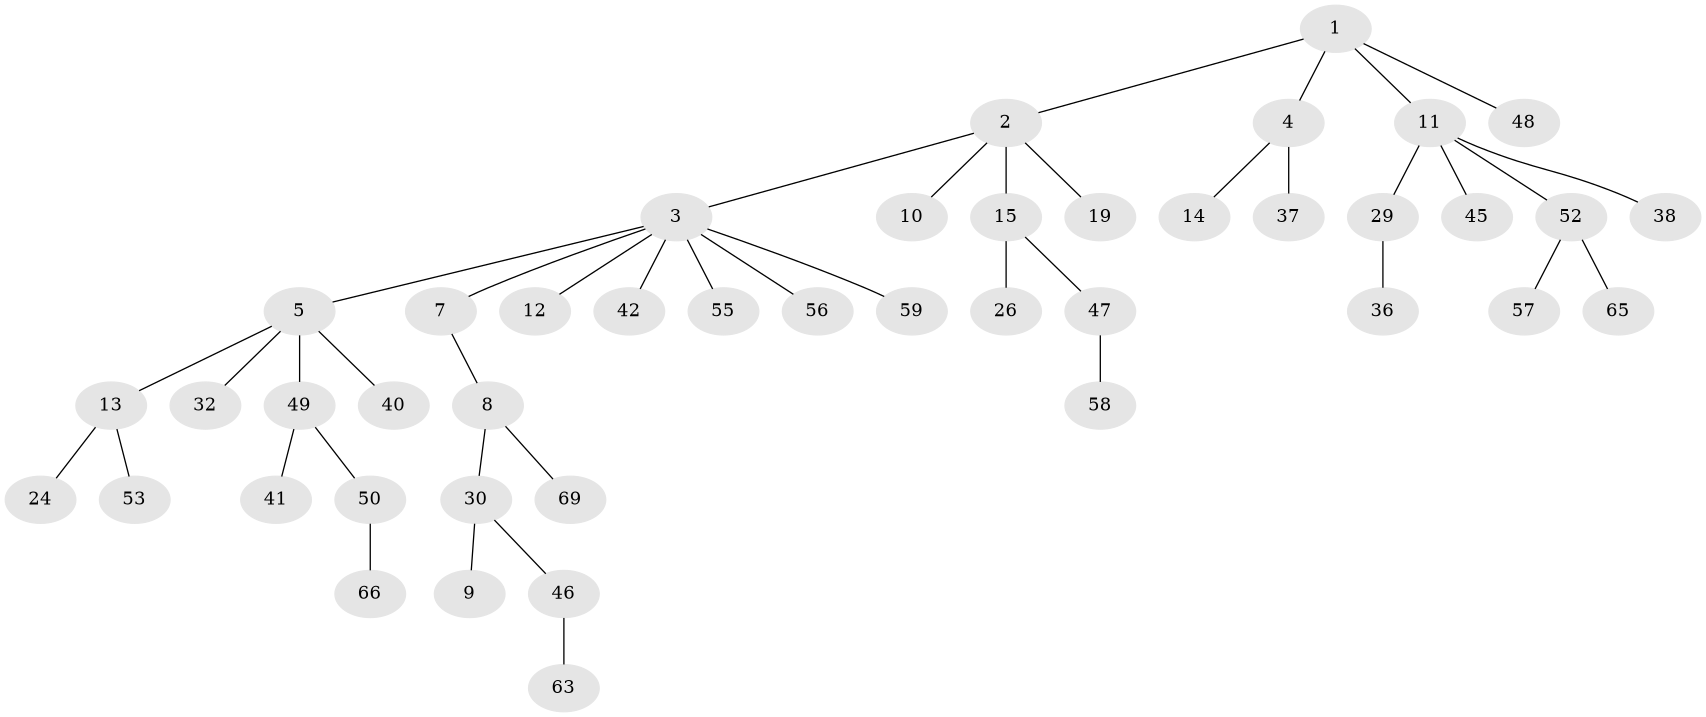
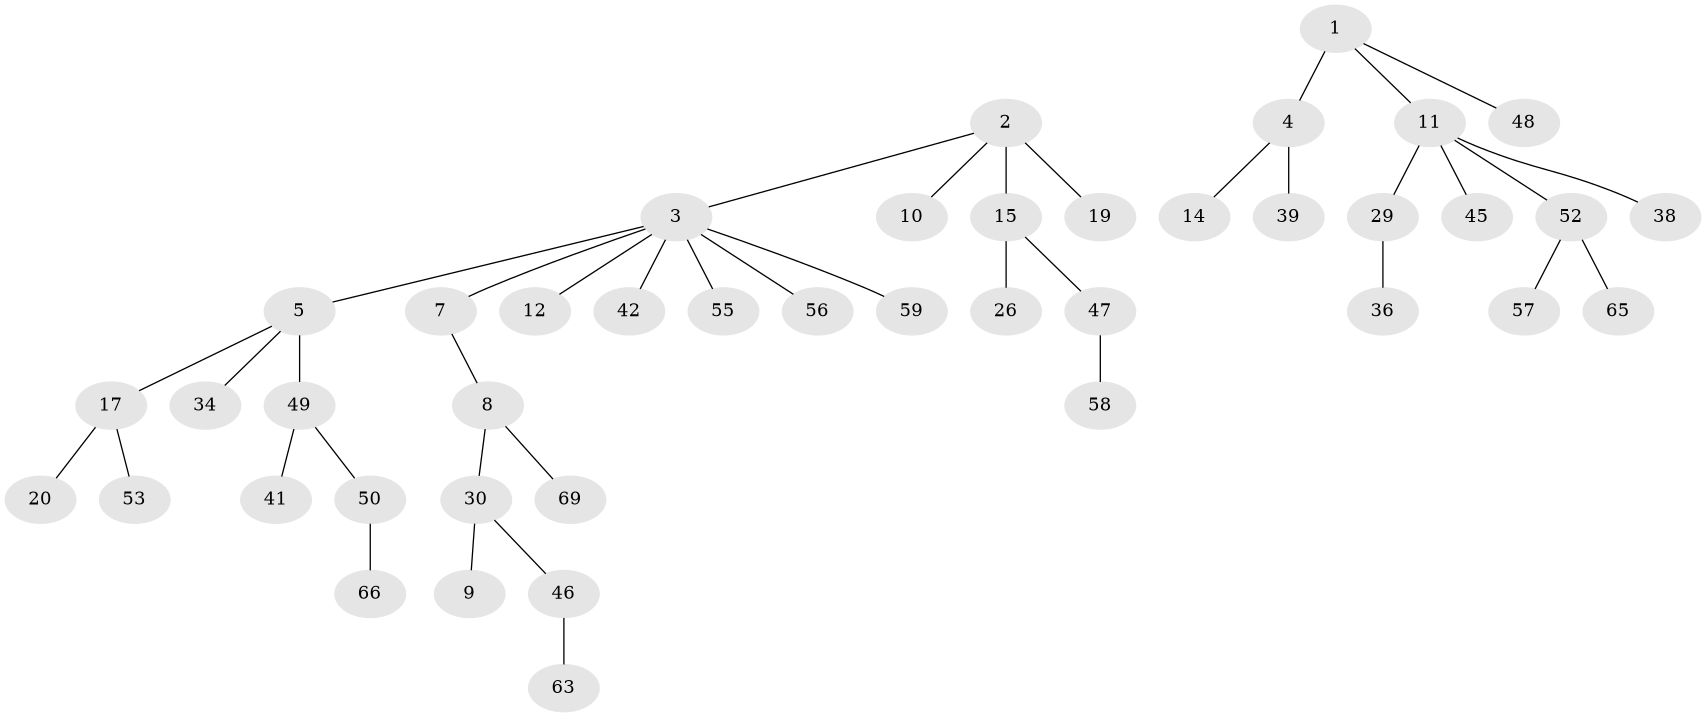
edge "1" -- "2": removed
node "37": label "37" -> "39"
node "13": label "13" -> "17"
node "32": label "32" -> "34"
node "40": removed
node "24": label "24" -> "20"
